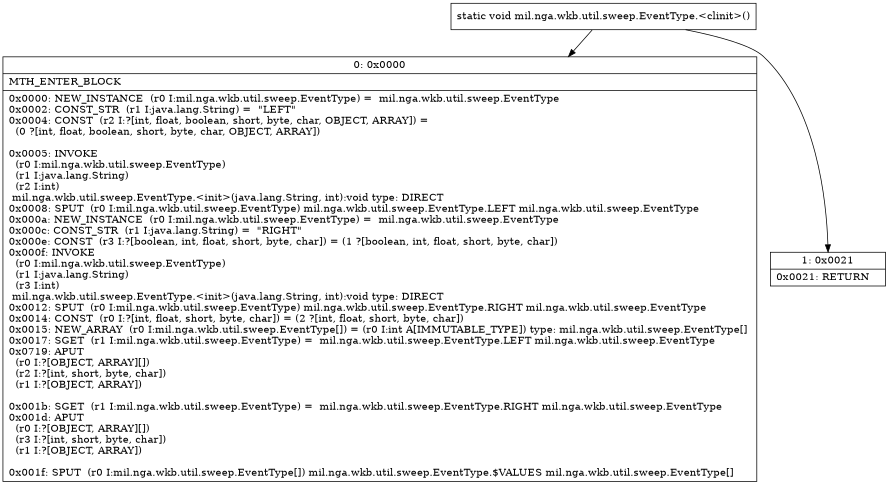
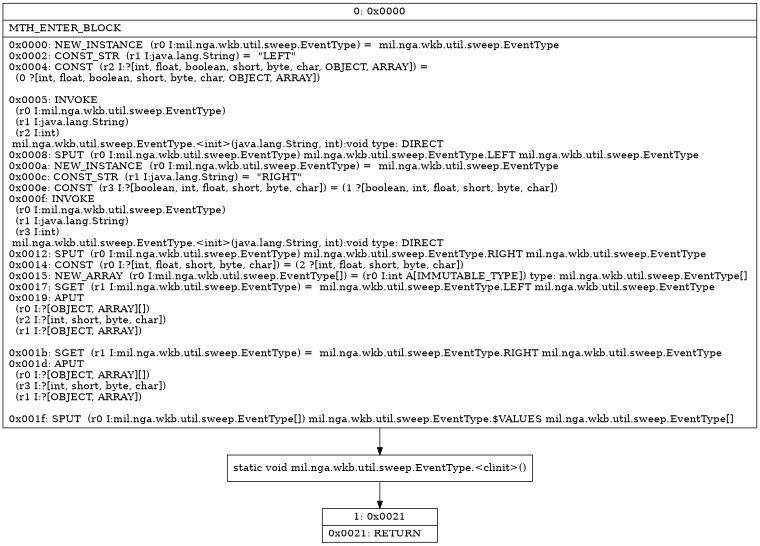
edge "static void mil.nga.wkb.util.sweep.EventType.<clinit>()" -> "0: 0x0000": reversed
node "0: 0x0000": text "0x0719: APUT" -> "0x0019: APUT"
